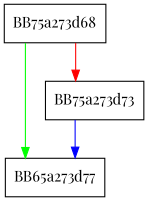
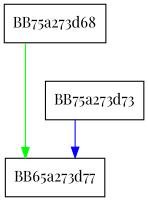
edge "BB75a273d68" -> "BB75a273d73": removed
